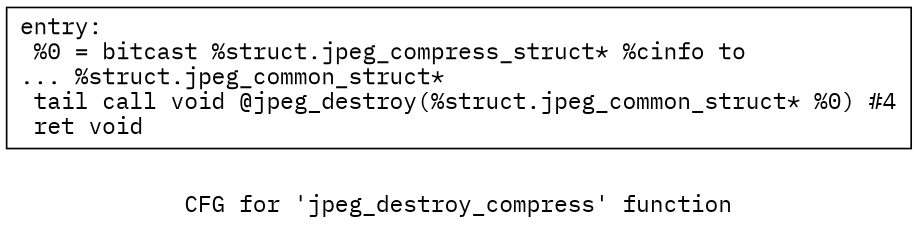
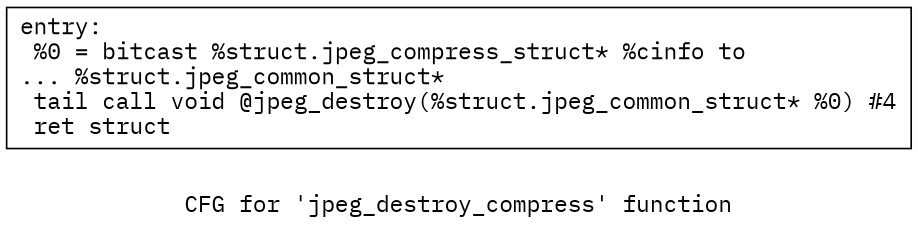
node "entry:": text "ret void" -> "ret struct"
